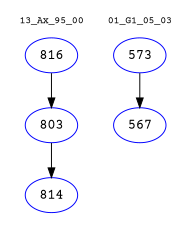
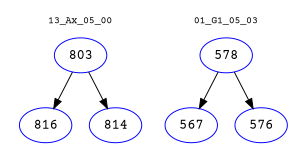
cluster "13_Ax_95_00": label "13_Ax_95_00" -> "13_Ax_05_00"
node "573": label "573" -> "578"
edge "816" -> "803": reversed
node "576": added
